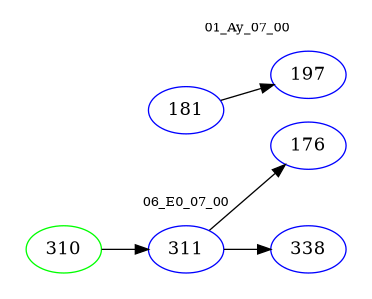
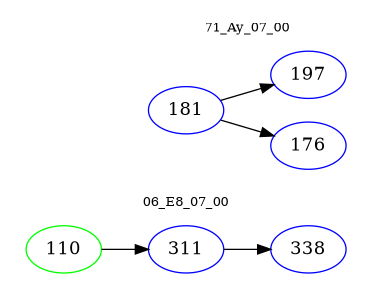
cluster "01_Ay_07_00": label "01_Ay_07_00" -> "71_Ay_07_00"
edge "311" -> "176": now "181" -> "176"
cluster "06_E0_07_00": label "06_E0_07_00" -> "06_E8_07_00"
node "310": label "310" -> "110"
